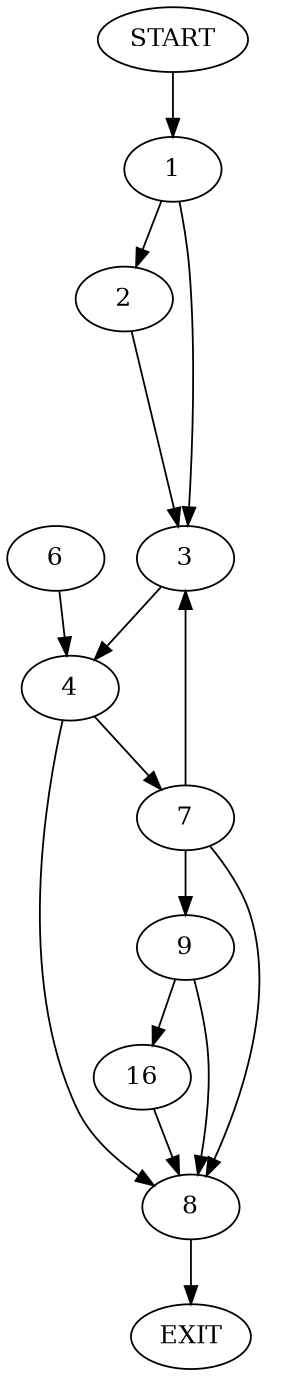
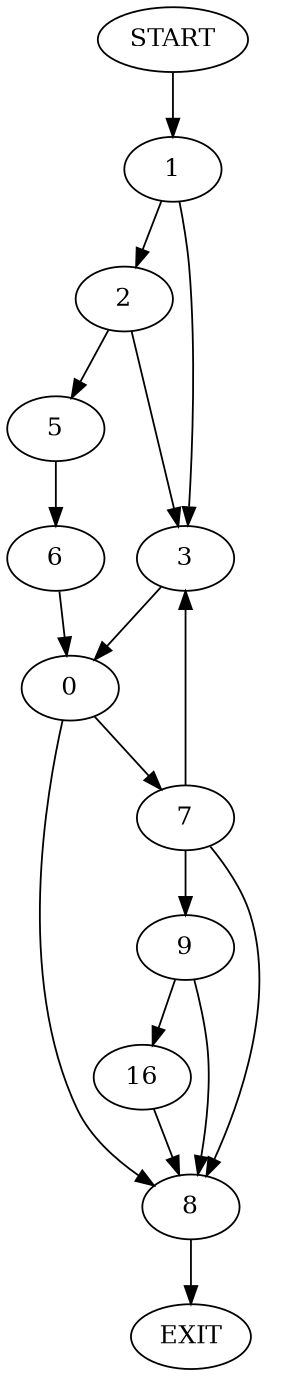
node "5": added
node "4": label "4" -> "0"
